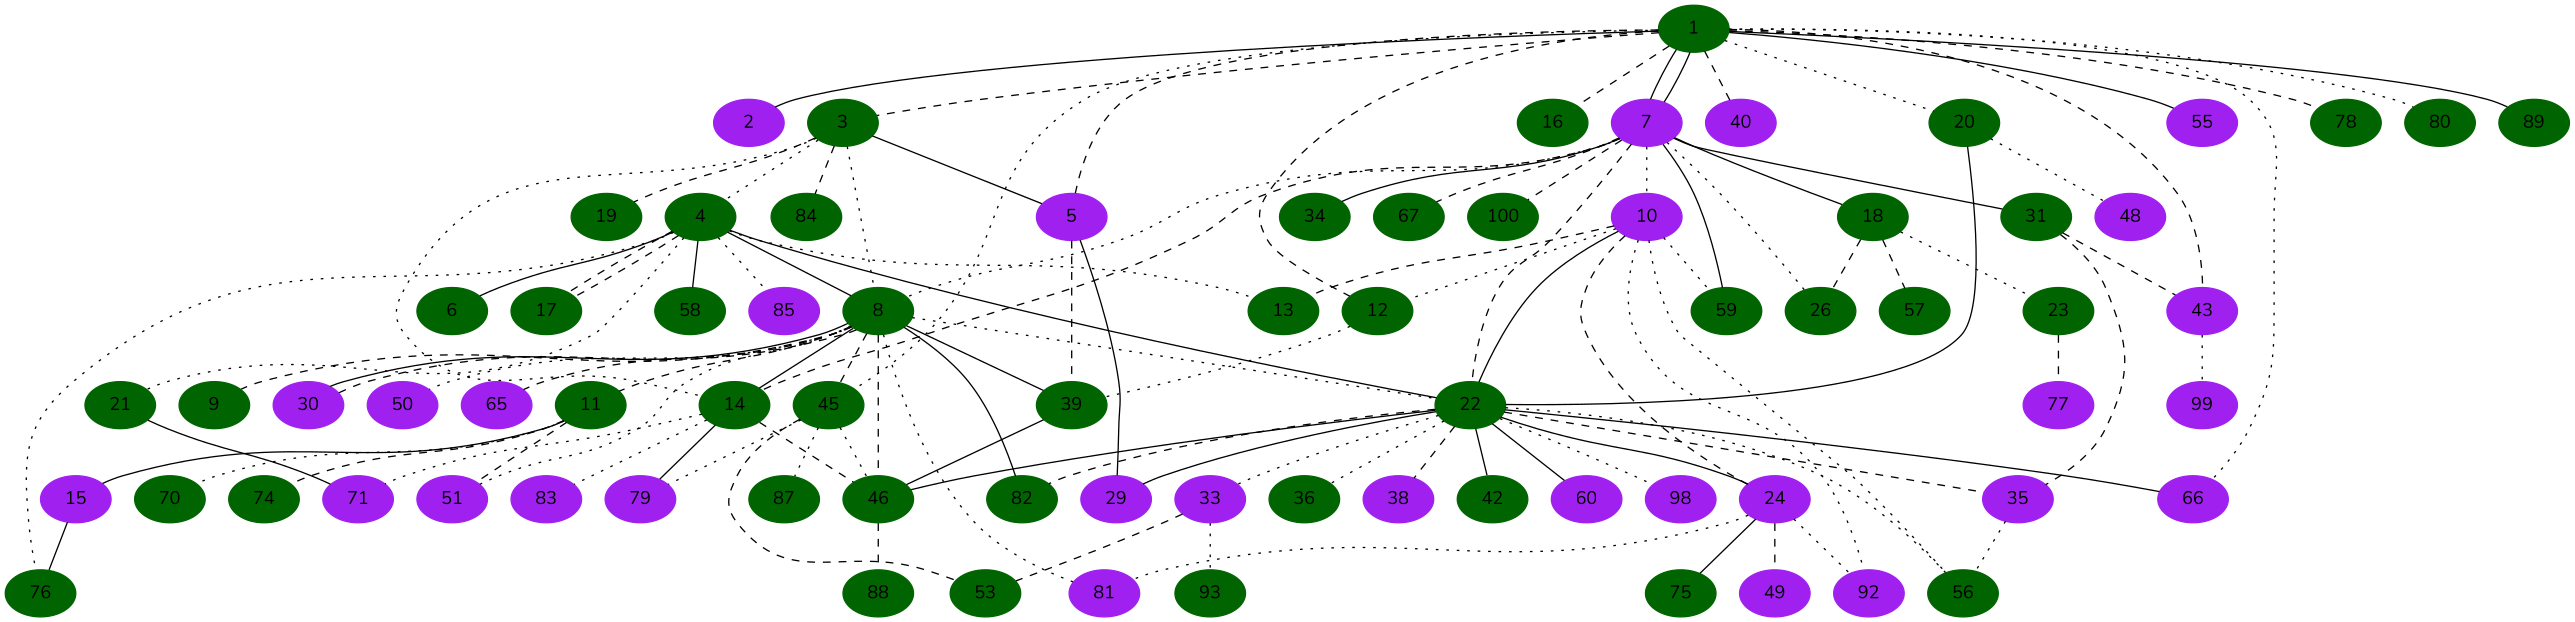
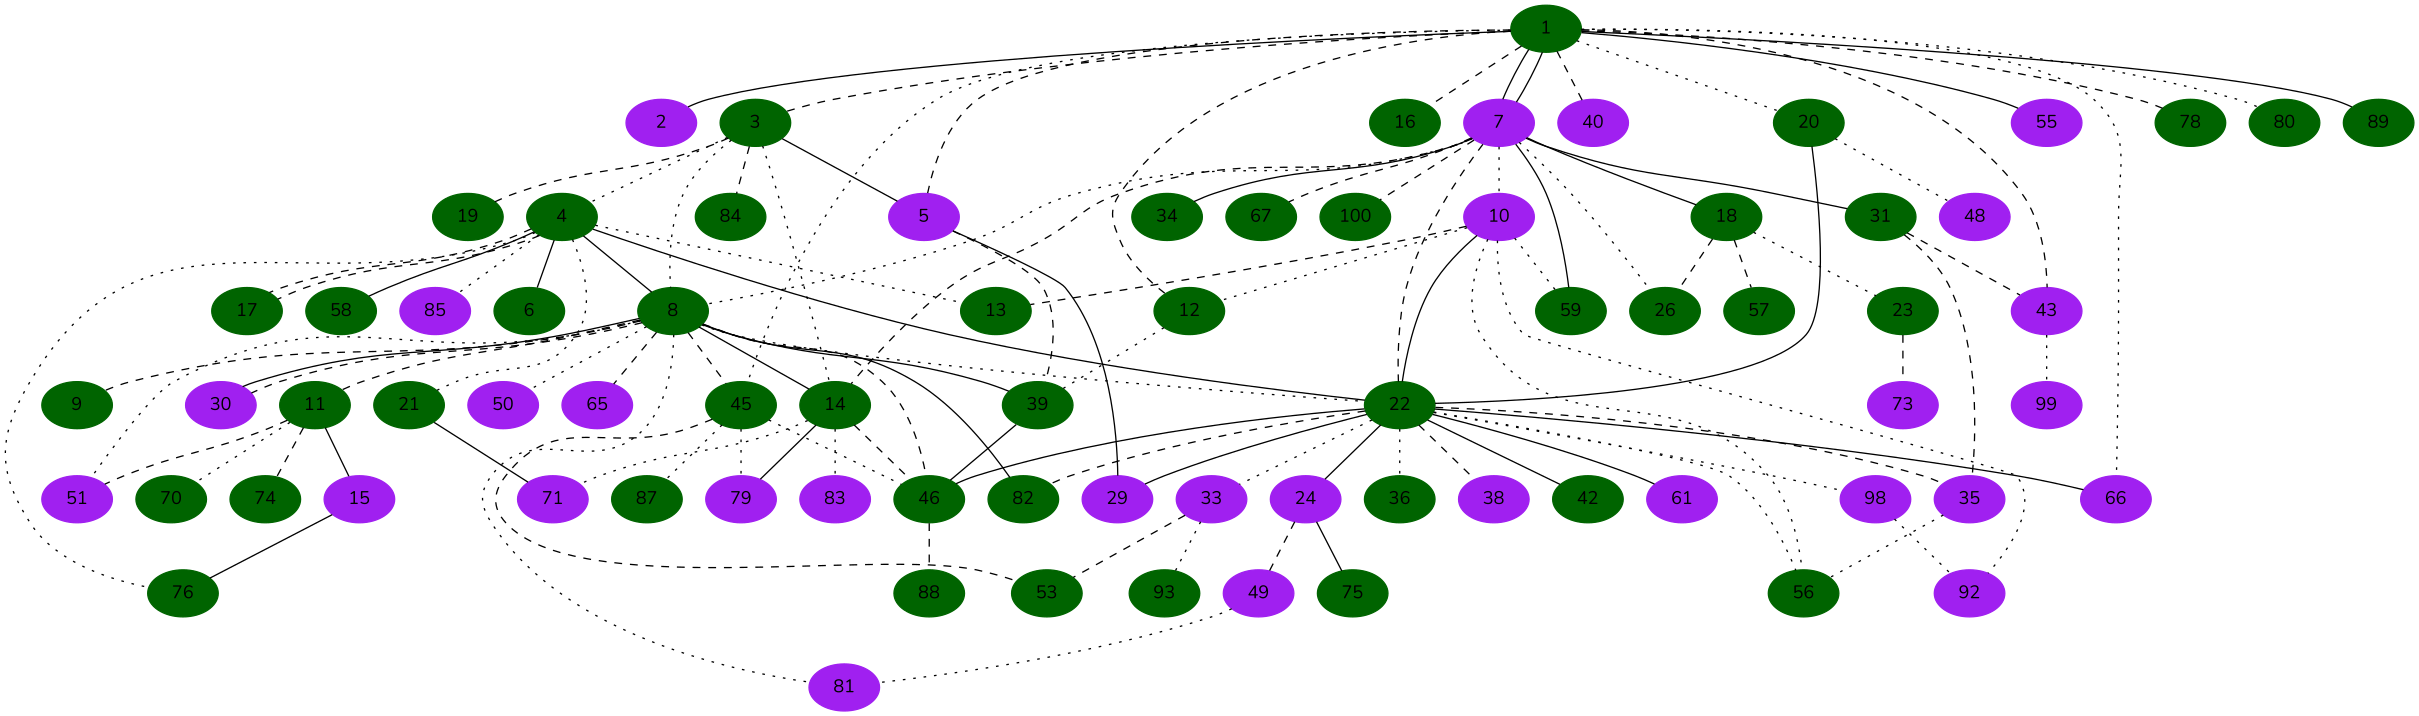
edge "10" -- "24": removed
node "77": label "77" -> "73"
node "60": label "60" -> "61"
edge "24" -- "92": now "98" -- "92"
edge "24" -- "81": now "49" -- "81"
